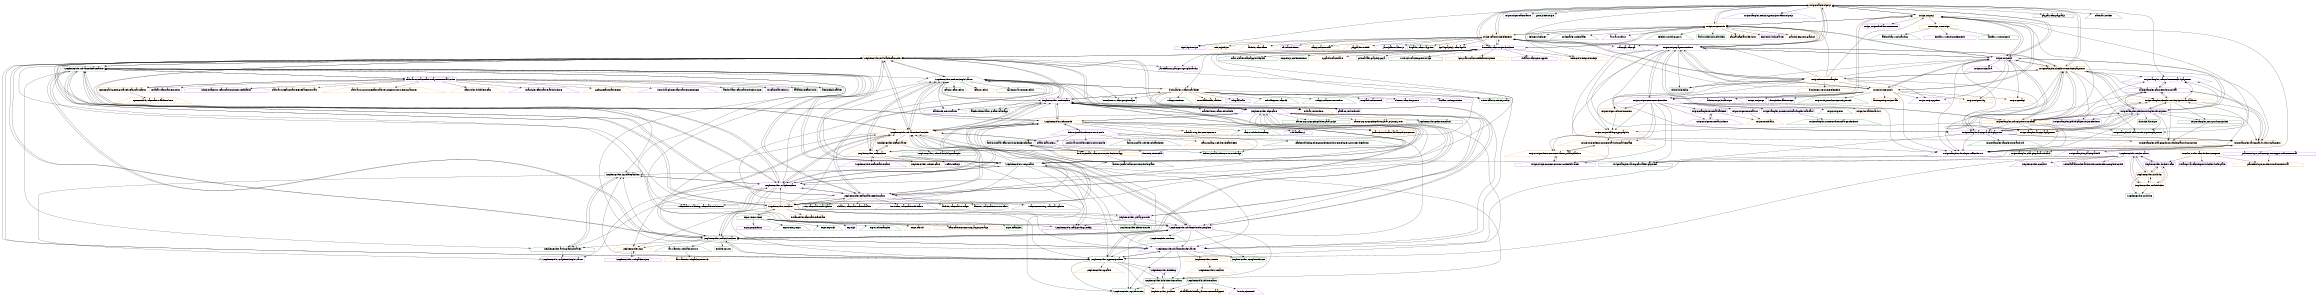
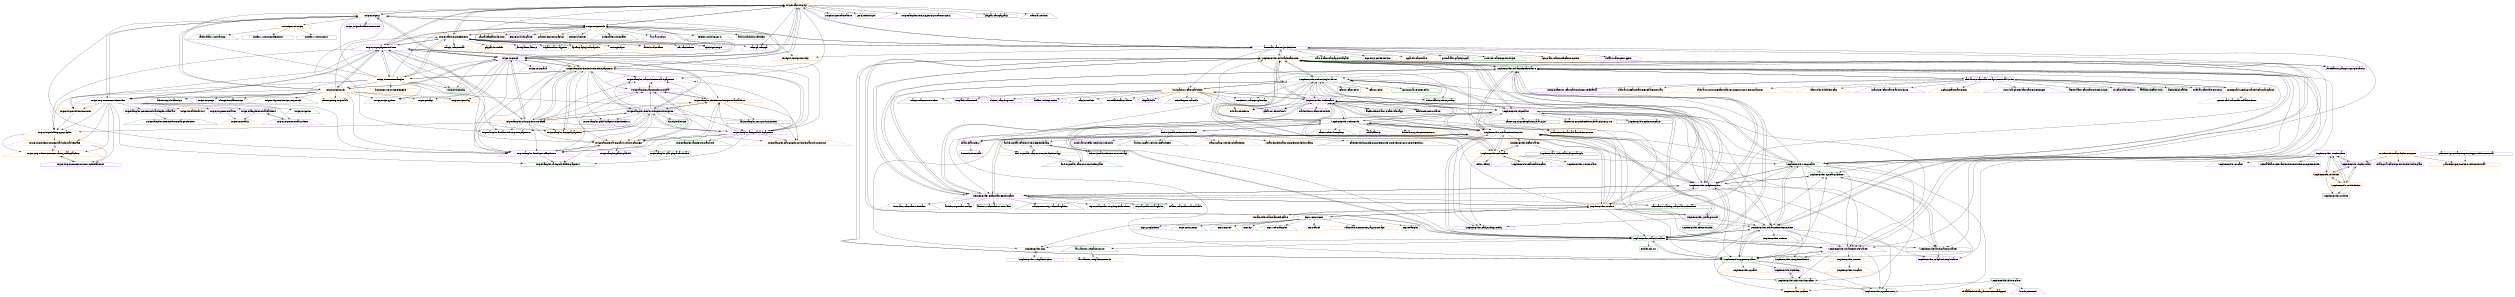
node "jonasschmedtmann/complete-node-bootcamp": added
node "airbnb/react-native-maps": label "airbnb/react-native-maps" -> "airbnb/stripe-native-maps"
node "vhpoet/react-native-styling-cheat-sheet": added
